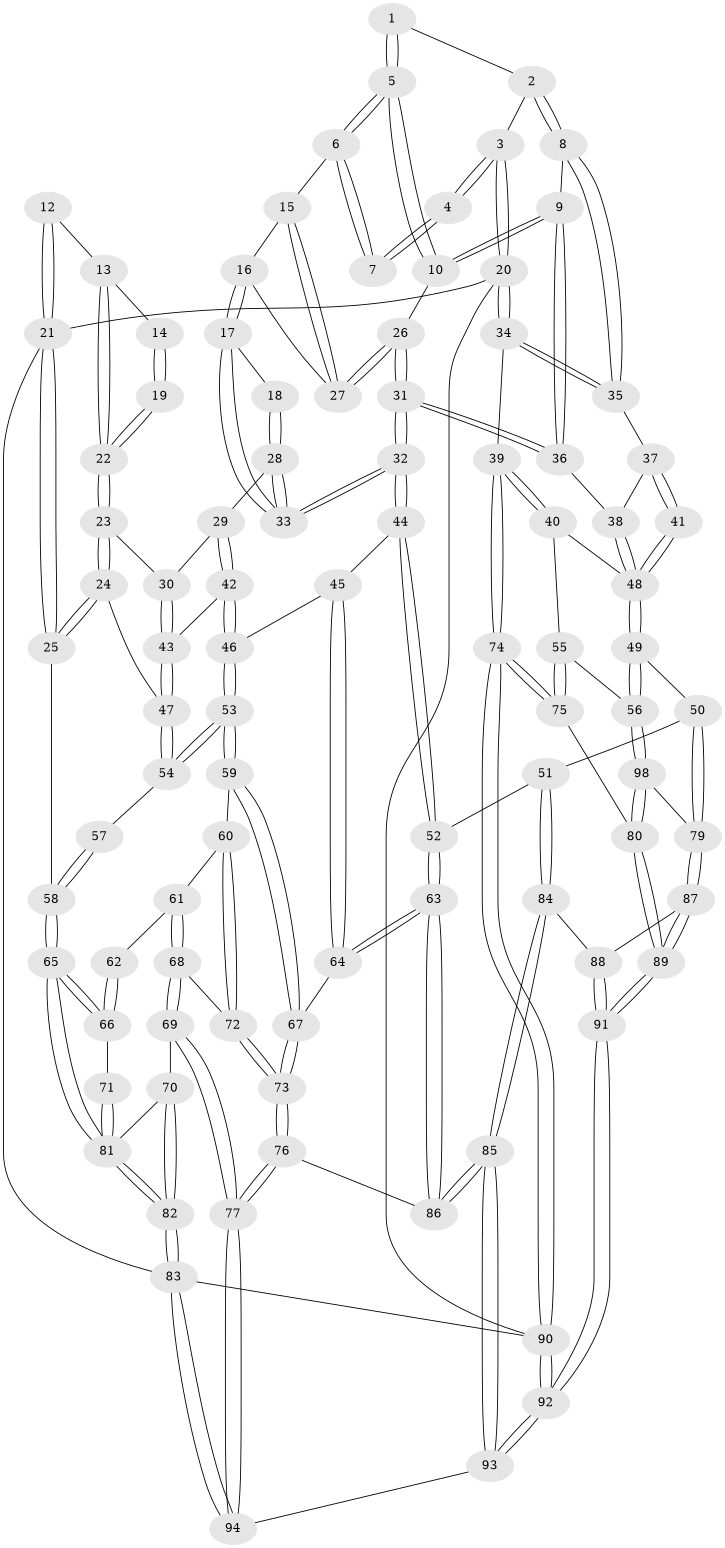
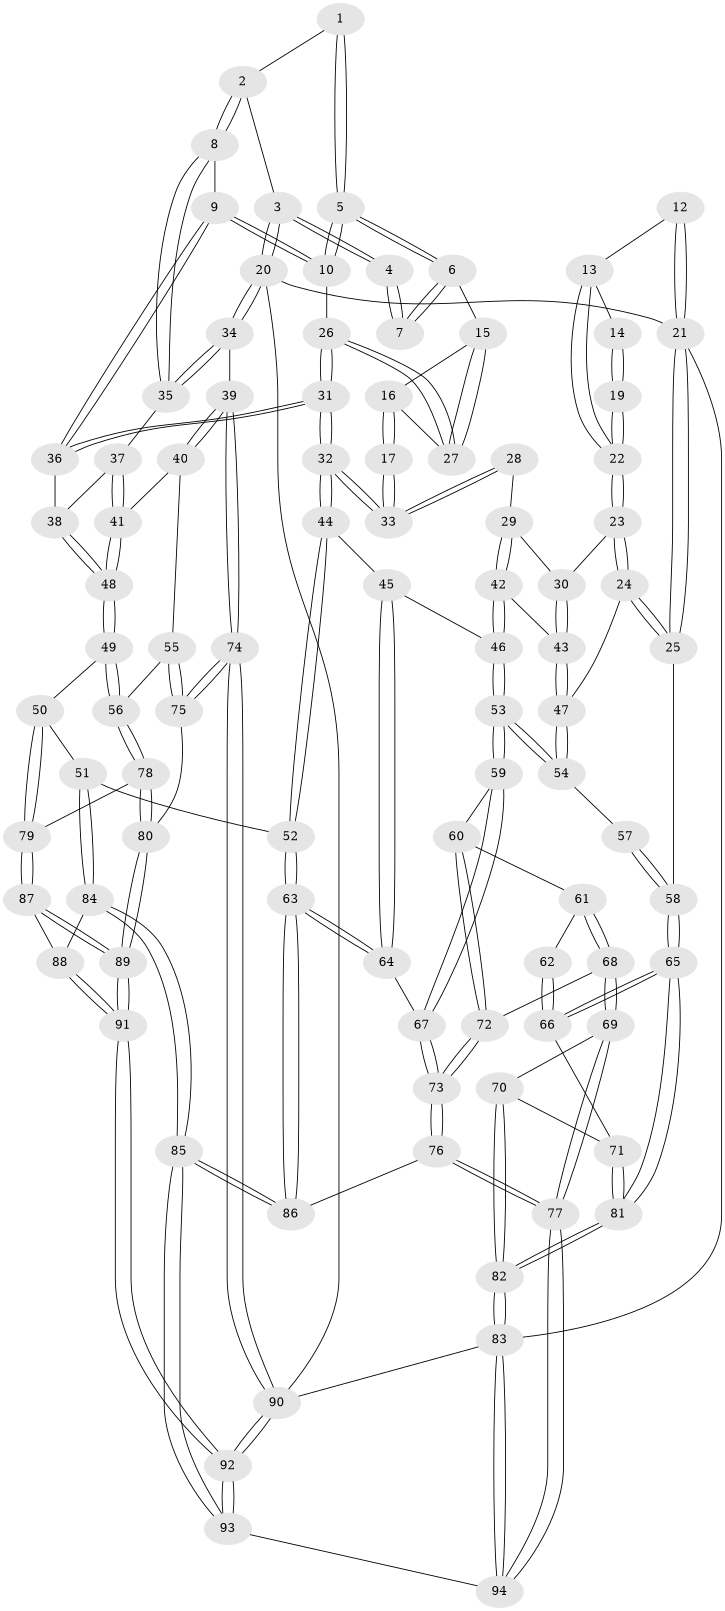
node "18": removed
edge "40" -- "48": now "40" -- "41"
node "98": label "98" -> "78"
edge "70" -- "81": now "70" -- "71"
